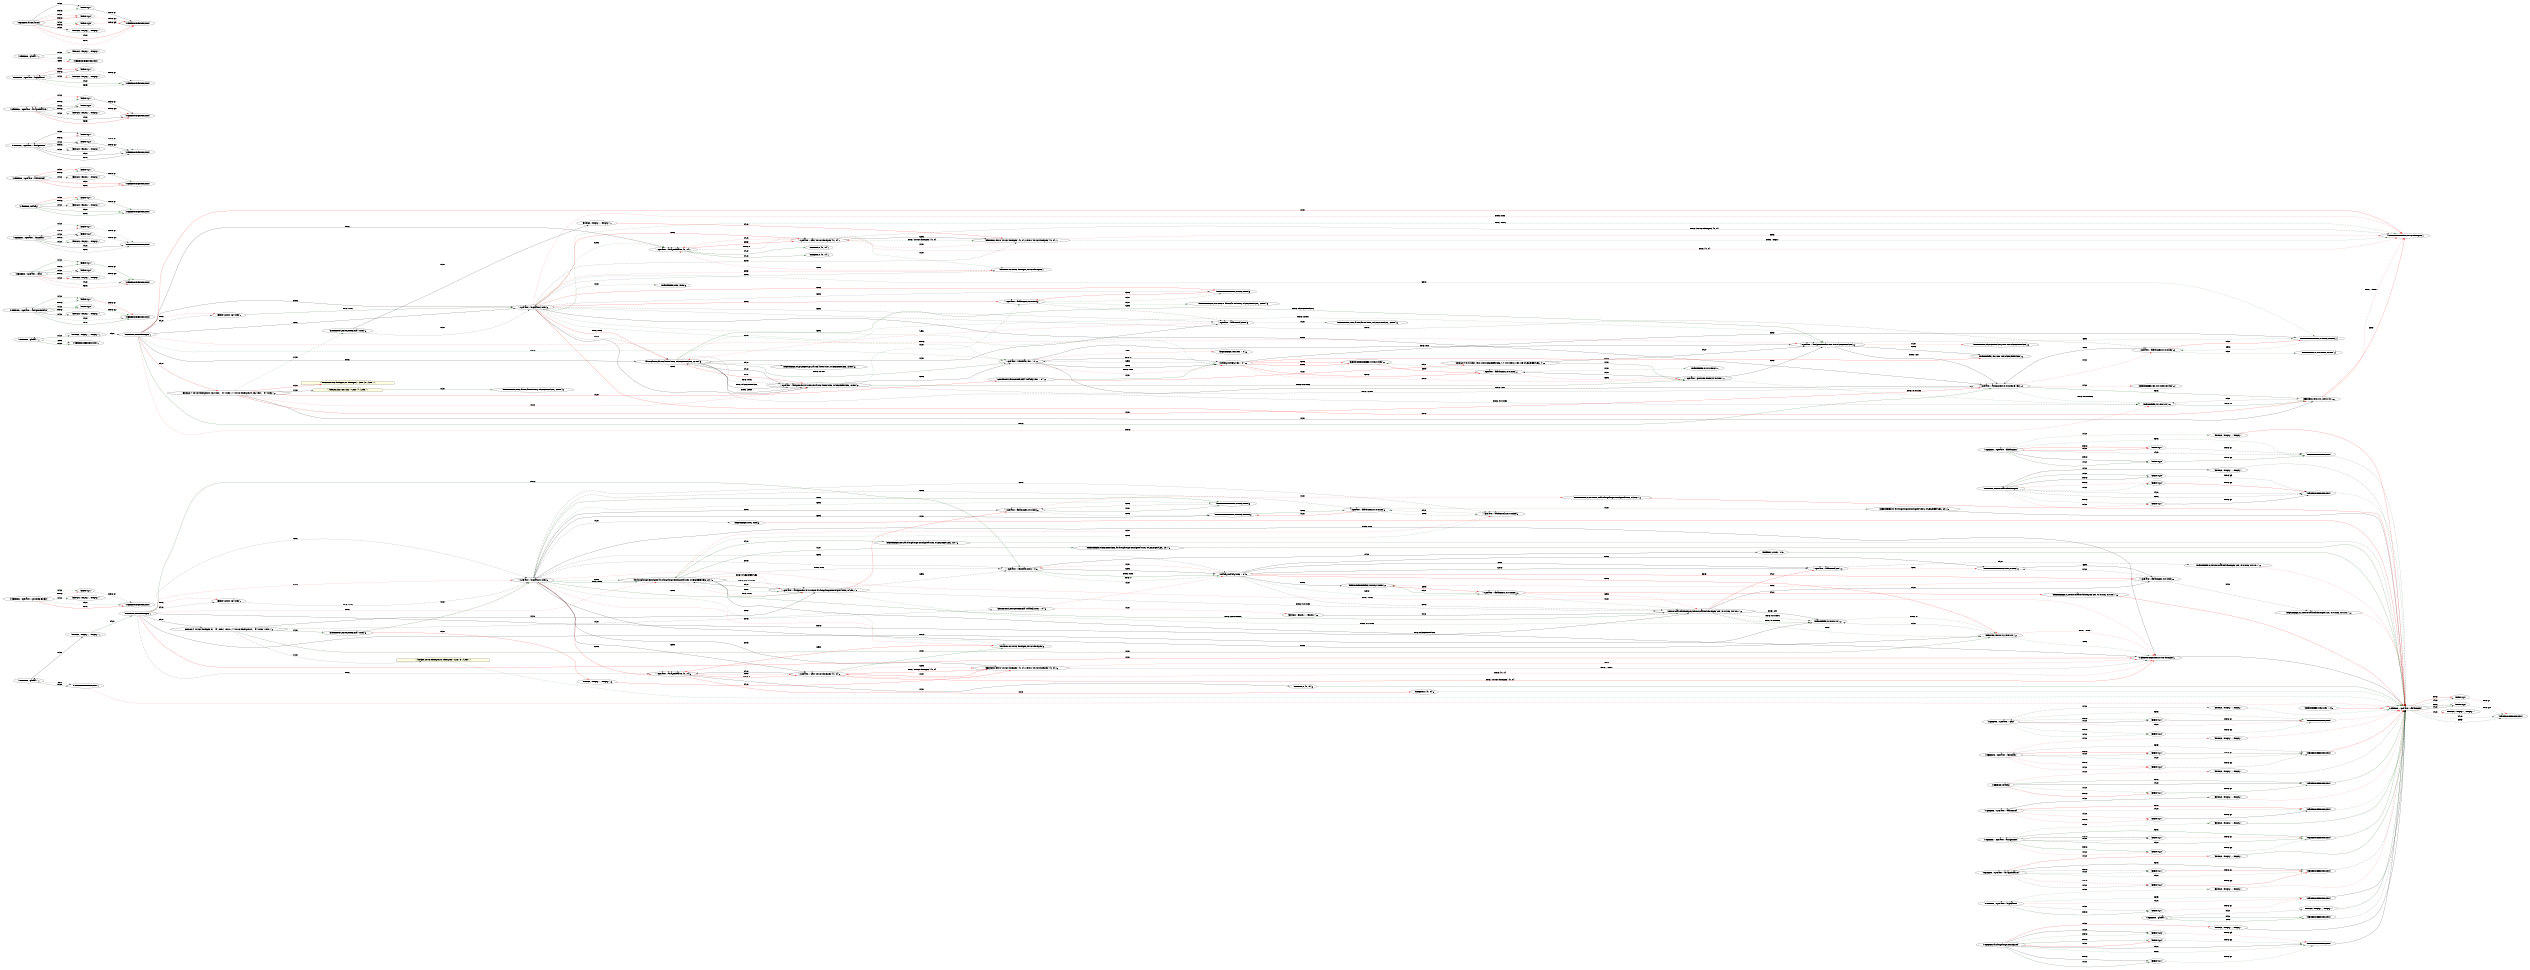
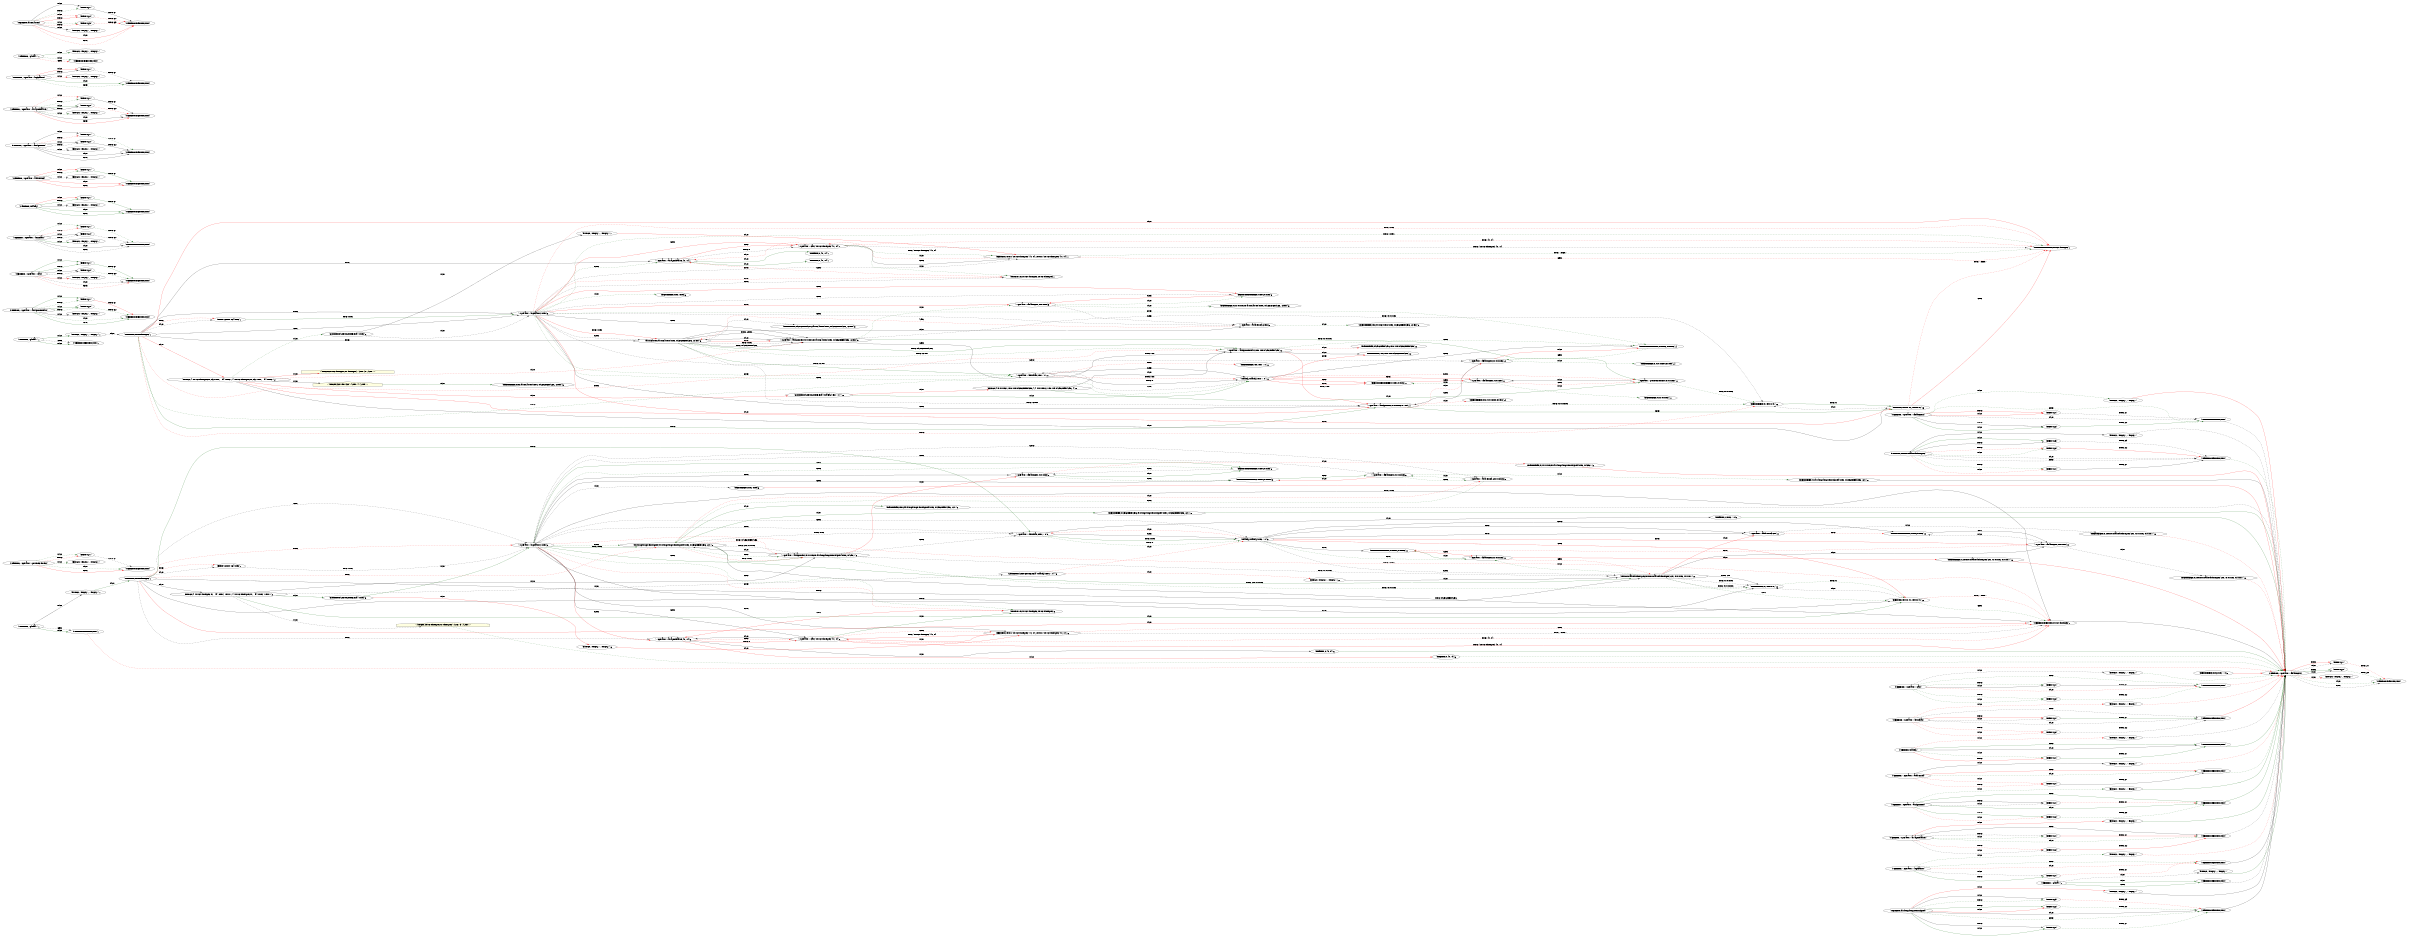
edge "(<operator>.assignmentPlus,rem += NSEC_PER_SEC)" -> "(IDENTIFIER,rem,rem += NSEC_PER_SEC)": label "CDG: " -> "AST: "
edge "(<operator>.assignmentPlus,rem += NSEC_PER_SEC)" -> "(<operator>.assignment,ts.tv_nsec = rem)": color black -> red
edge "(<operator>.postDecrement,ts.tv_sec--)" -> "(<operator>.assignmentPlus,rem += NSEC_PER_SEC)": removed, label "CFG:"
edge "(<operator>.lessThan,rem < 0)" -> "(<operator>.assignment,ts.tv_nsec = rem)": removed, label "DDG: rem"
